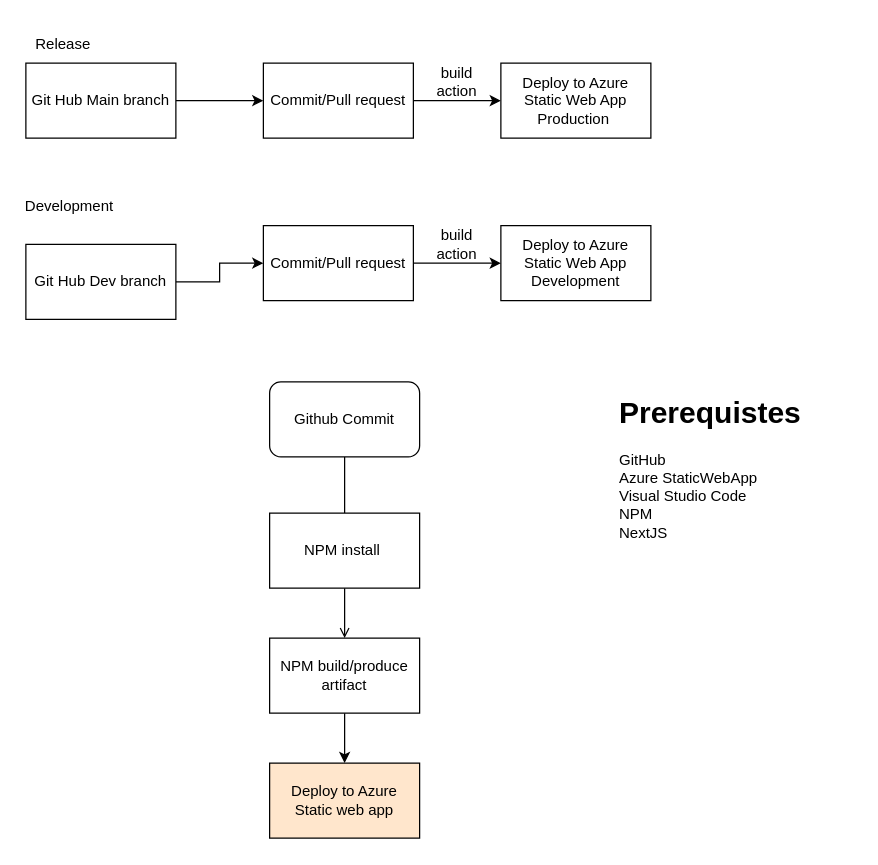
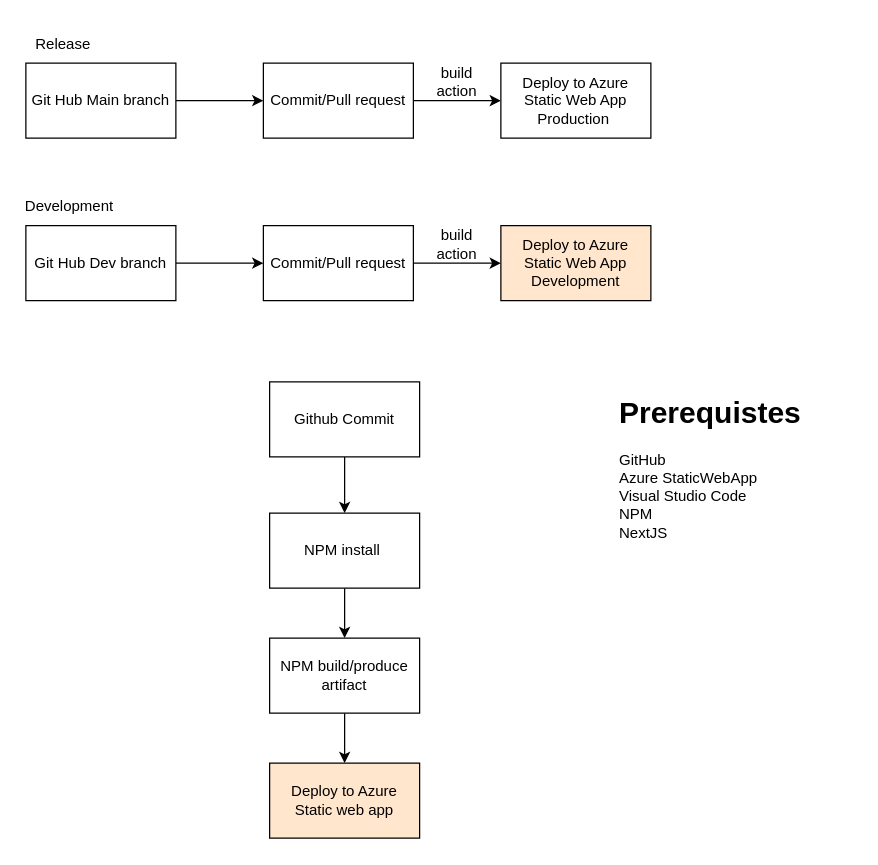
node "Deploy to Azure Static Web App Development": fillcolor #ffffff -> #ffe6cc
node "Git Hub Dev branch": moved (101, 282) -> (101, 263)
node "Github Commit": shape rounded rectangle -> rectangle
edge "Github Commit" -- "NPM install": arrowhead none -> classic
edge "NPM install" -> "NPM build/produce artifact": arrowhead open -> classic
